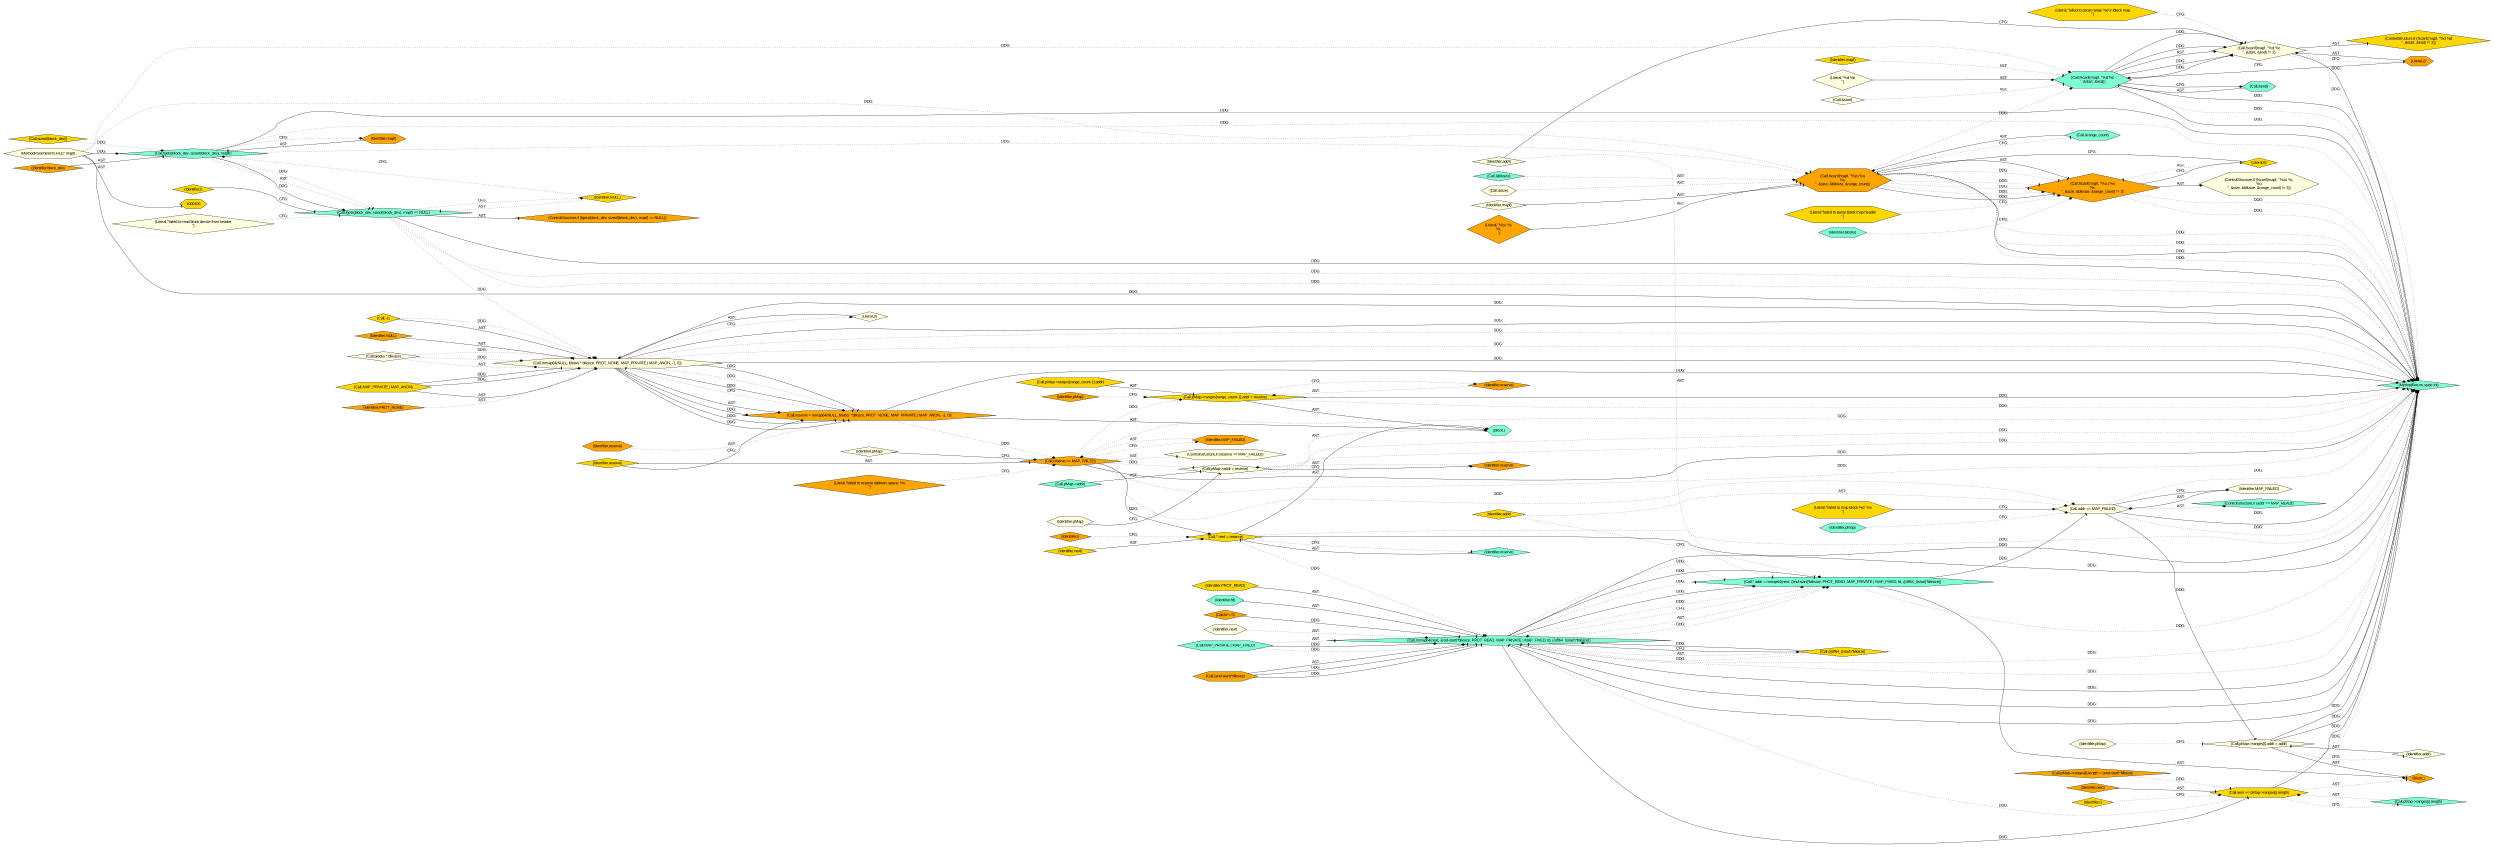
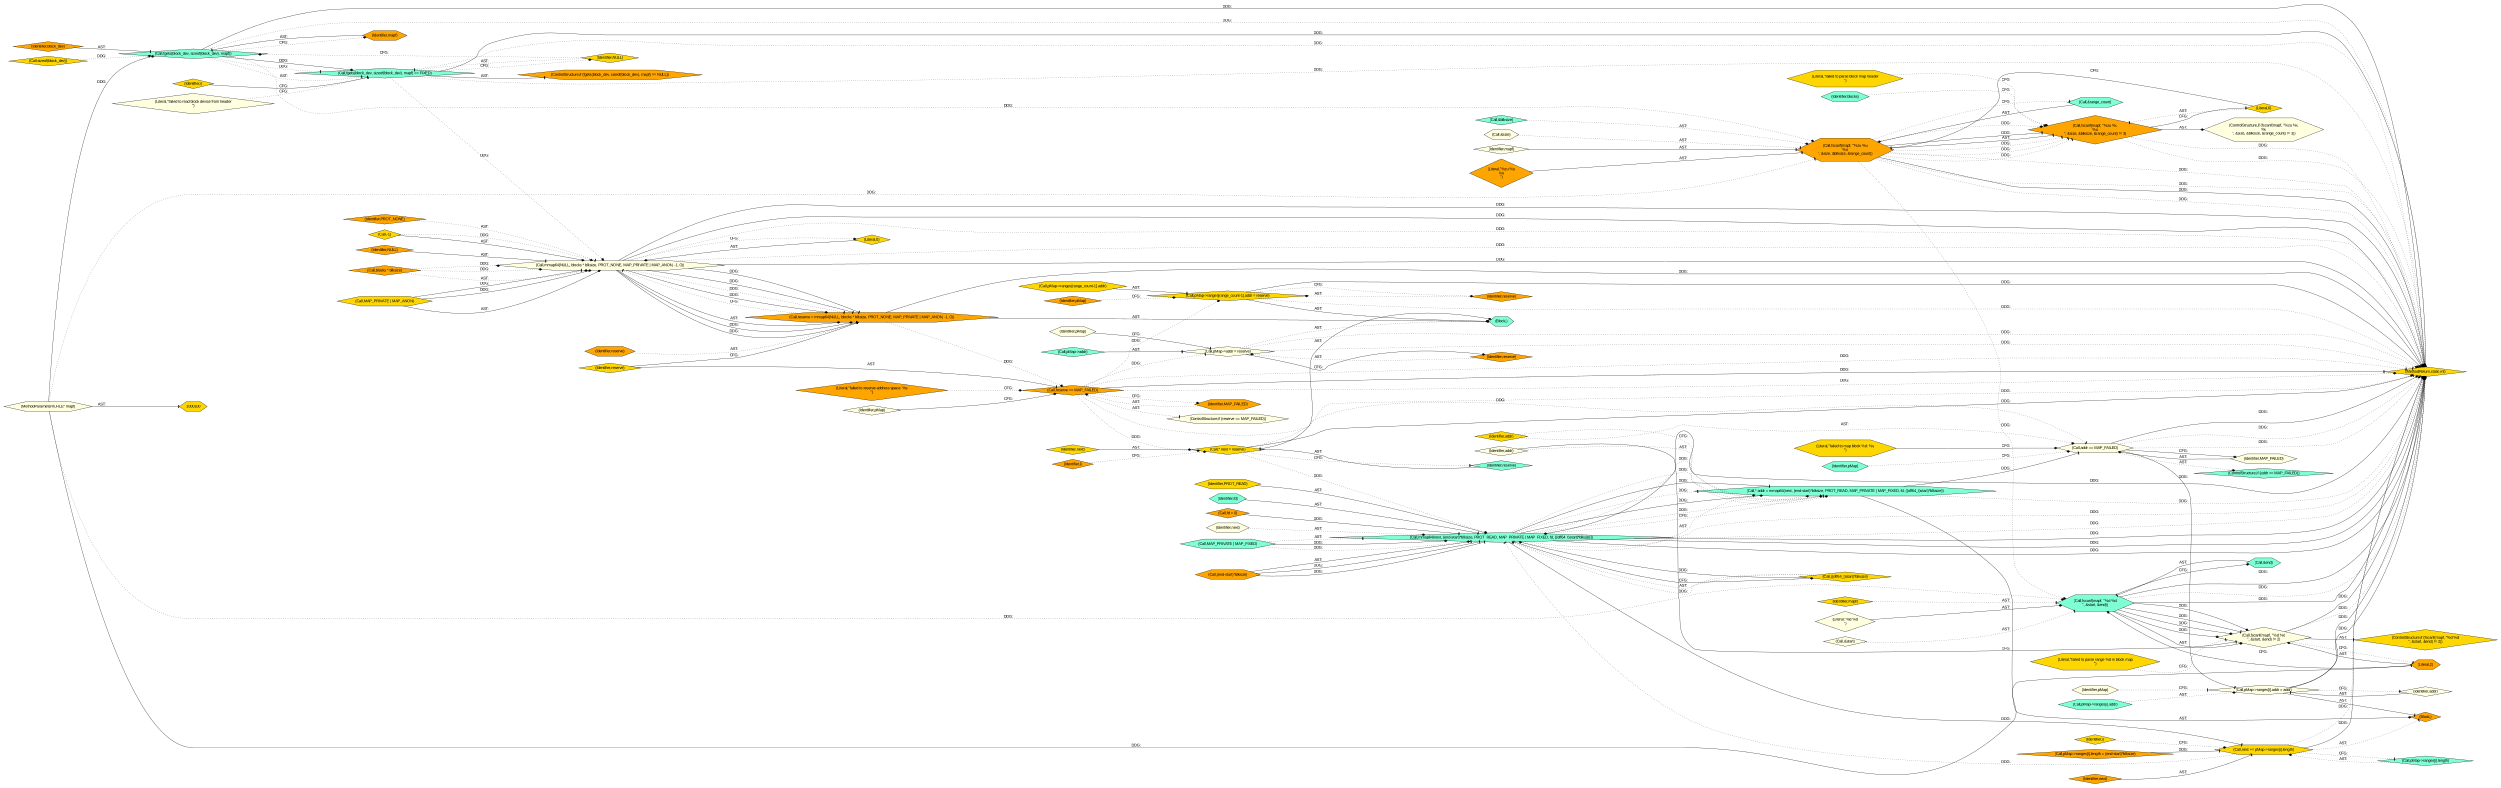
node "(Call,fgets(block_dev, sizeof(block_dev), mapf) == NULL)": label "(Call,fgets(block_dev, sizeof(block_dev), mapf) == NULL)" -> "(Call,fgets(block_dev, sizeof(block_dev), mapf) == FIXED)"
edge "(MethodParameterIn,FILE* mapf)" -> "(MethodReturn,static int)": now "(MethodParameterIn,FILE* mapf)" -> "(Literal,2)"
node "(Literal,0)": fillcolor lightyellow -> gold
node "(Call,blocks * blksize)": fillcolor lightyellow -> orange
node "(MethodReturn,static int)": fillcolor aquamarine -> gold
edge "(Call,reserve == MAP_FAILED)" -> "(Call,addr == MAP_FAILED)": arrowhead diamond -> tee
node "(ControlStructure,if (addr == MAP_READ))": label "(ControlStructure,if (addr == MAP_READ))" -> "(ControlStructure,if (addr == MAP_FAILED))"
edge "(Call,reserve == MAP_FAILED)" -> "(Call,* next = reserve)": style solid -> dotted
node "(Call,pMap->ranges[i].addr)": added
edge "(Call,pMap->ranges[i].length = (end-start)*blksize)" -> "(Call,next += pMap->ranges[i].length)": style dotted -> solid
